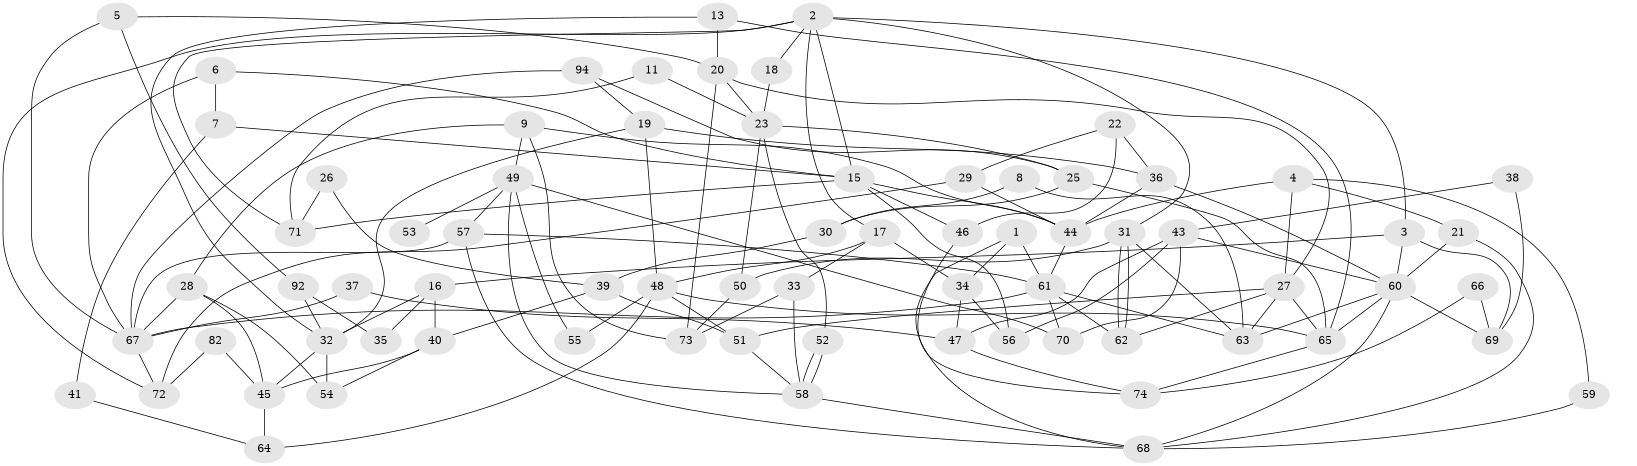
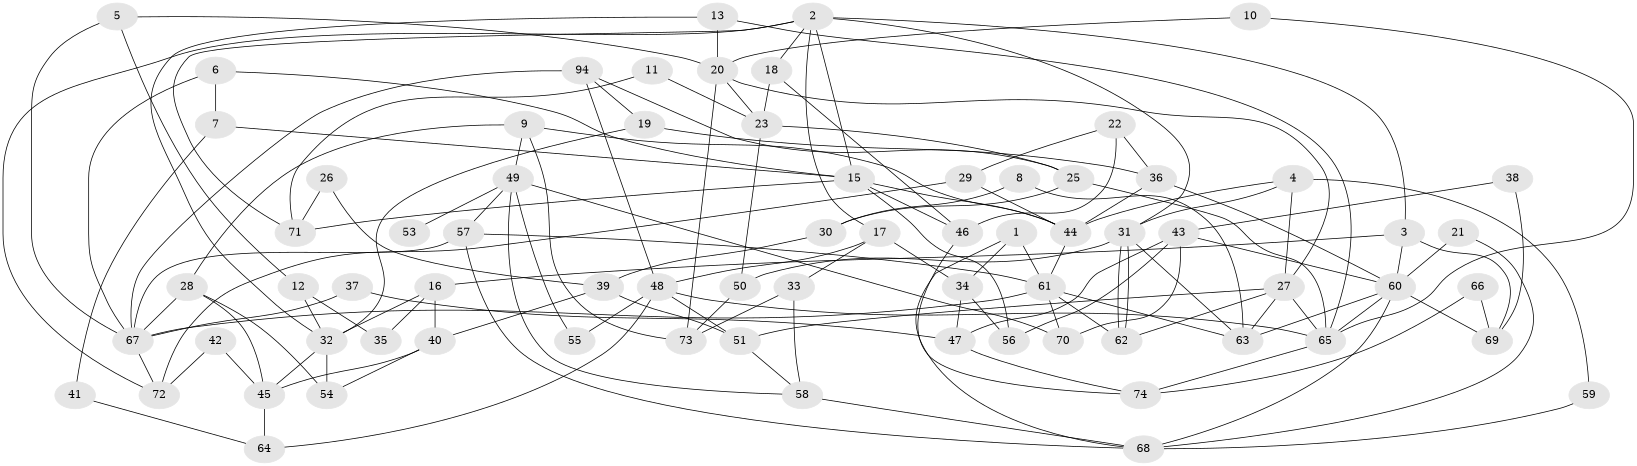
node "10": added
edge "18" -- "46": added
edge "4" -- "21": now "4" -- "31"
edge "19" -- "48": now "94" -- "48"
node "92": label "92" -> "12"
node "82": label "82" -> "42"
node "52": removed
